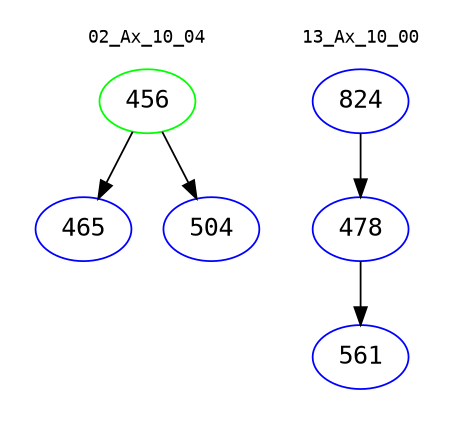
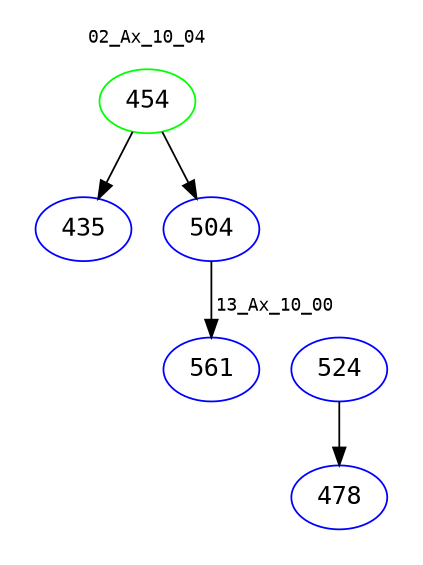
node "456": label "456" -> "454"
node "824": label "824" -> "524"
node "465": label "465" -> "435"
edge "478" -> "561": now "504" -> "561"
